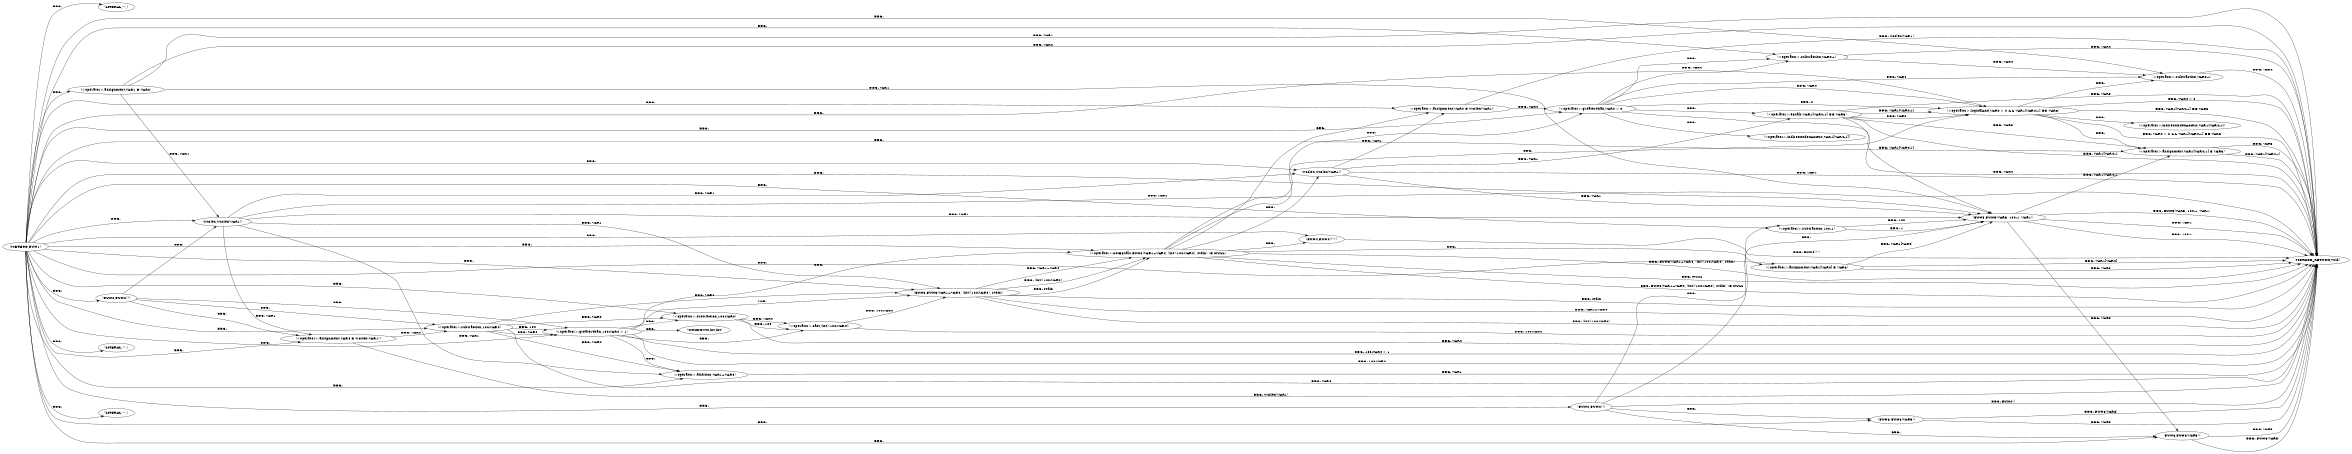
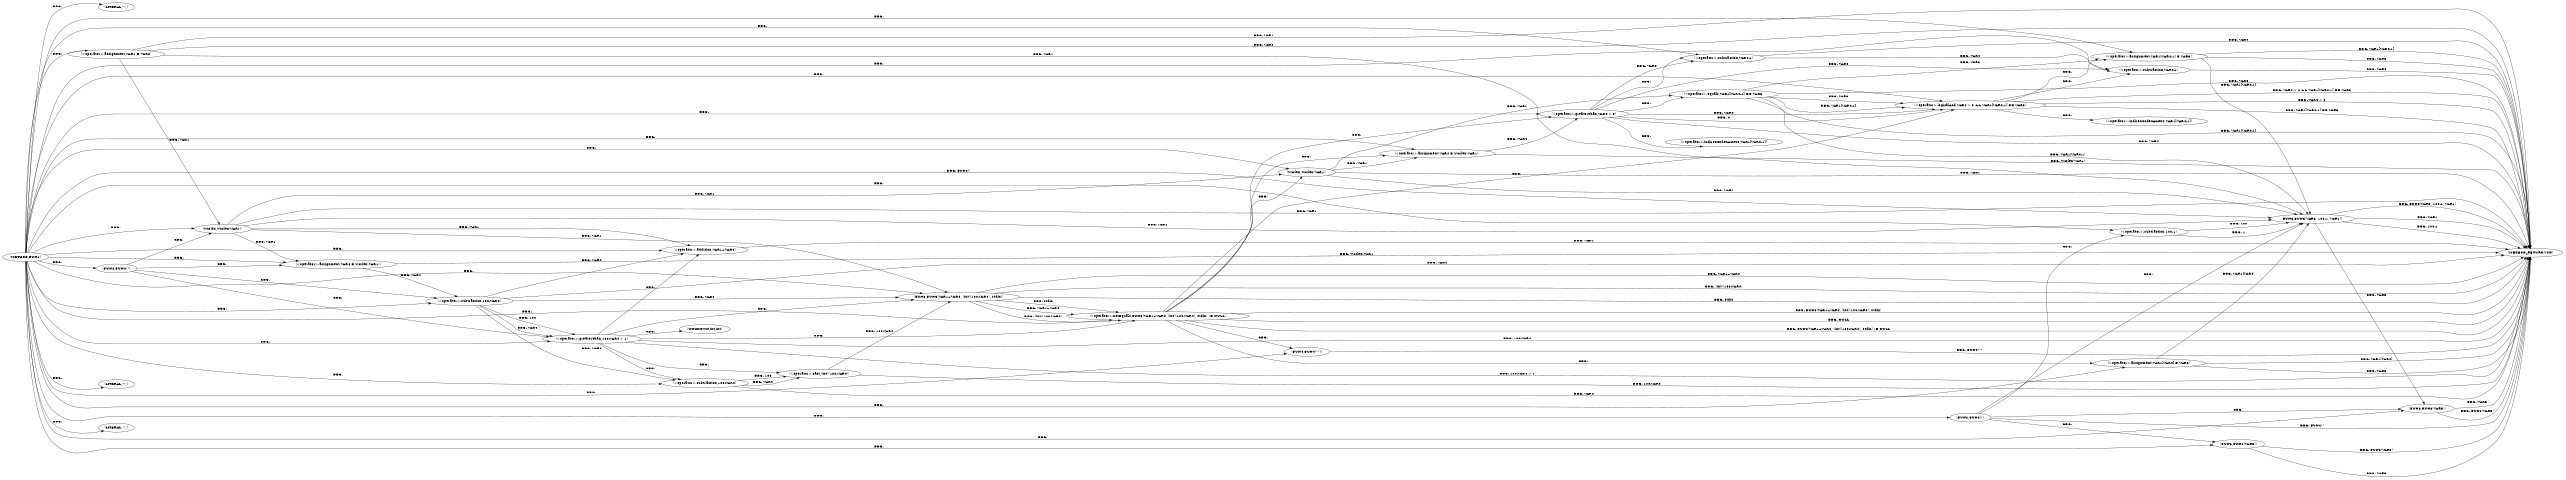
edge "(METHOD,FUN1)" -> "(FUN5,FUN5(VAR5, 100-1, VAR1))": label "DDG: " -> "DDG: FUN2()"
edge "(FUN5,FUN5(VAR5, 100-1, VAR1))" -> "(<operator>.assignment,VAR1[VAR4-1] = VAR3)": reversed
edge "(<operator>.greaterThan,100-VAR4 > 1)" -> "(FUN3,FUN3(VAR1+VAR4, (int)(100-VAR4), stdin))": label "VAR: " -> "CDG: "
